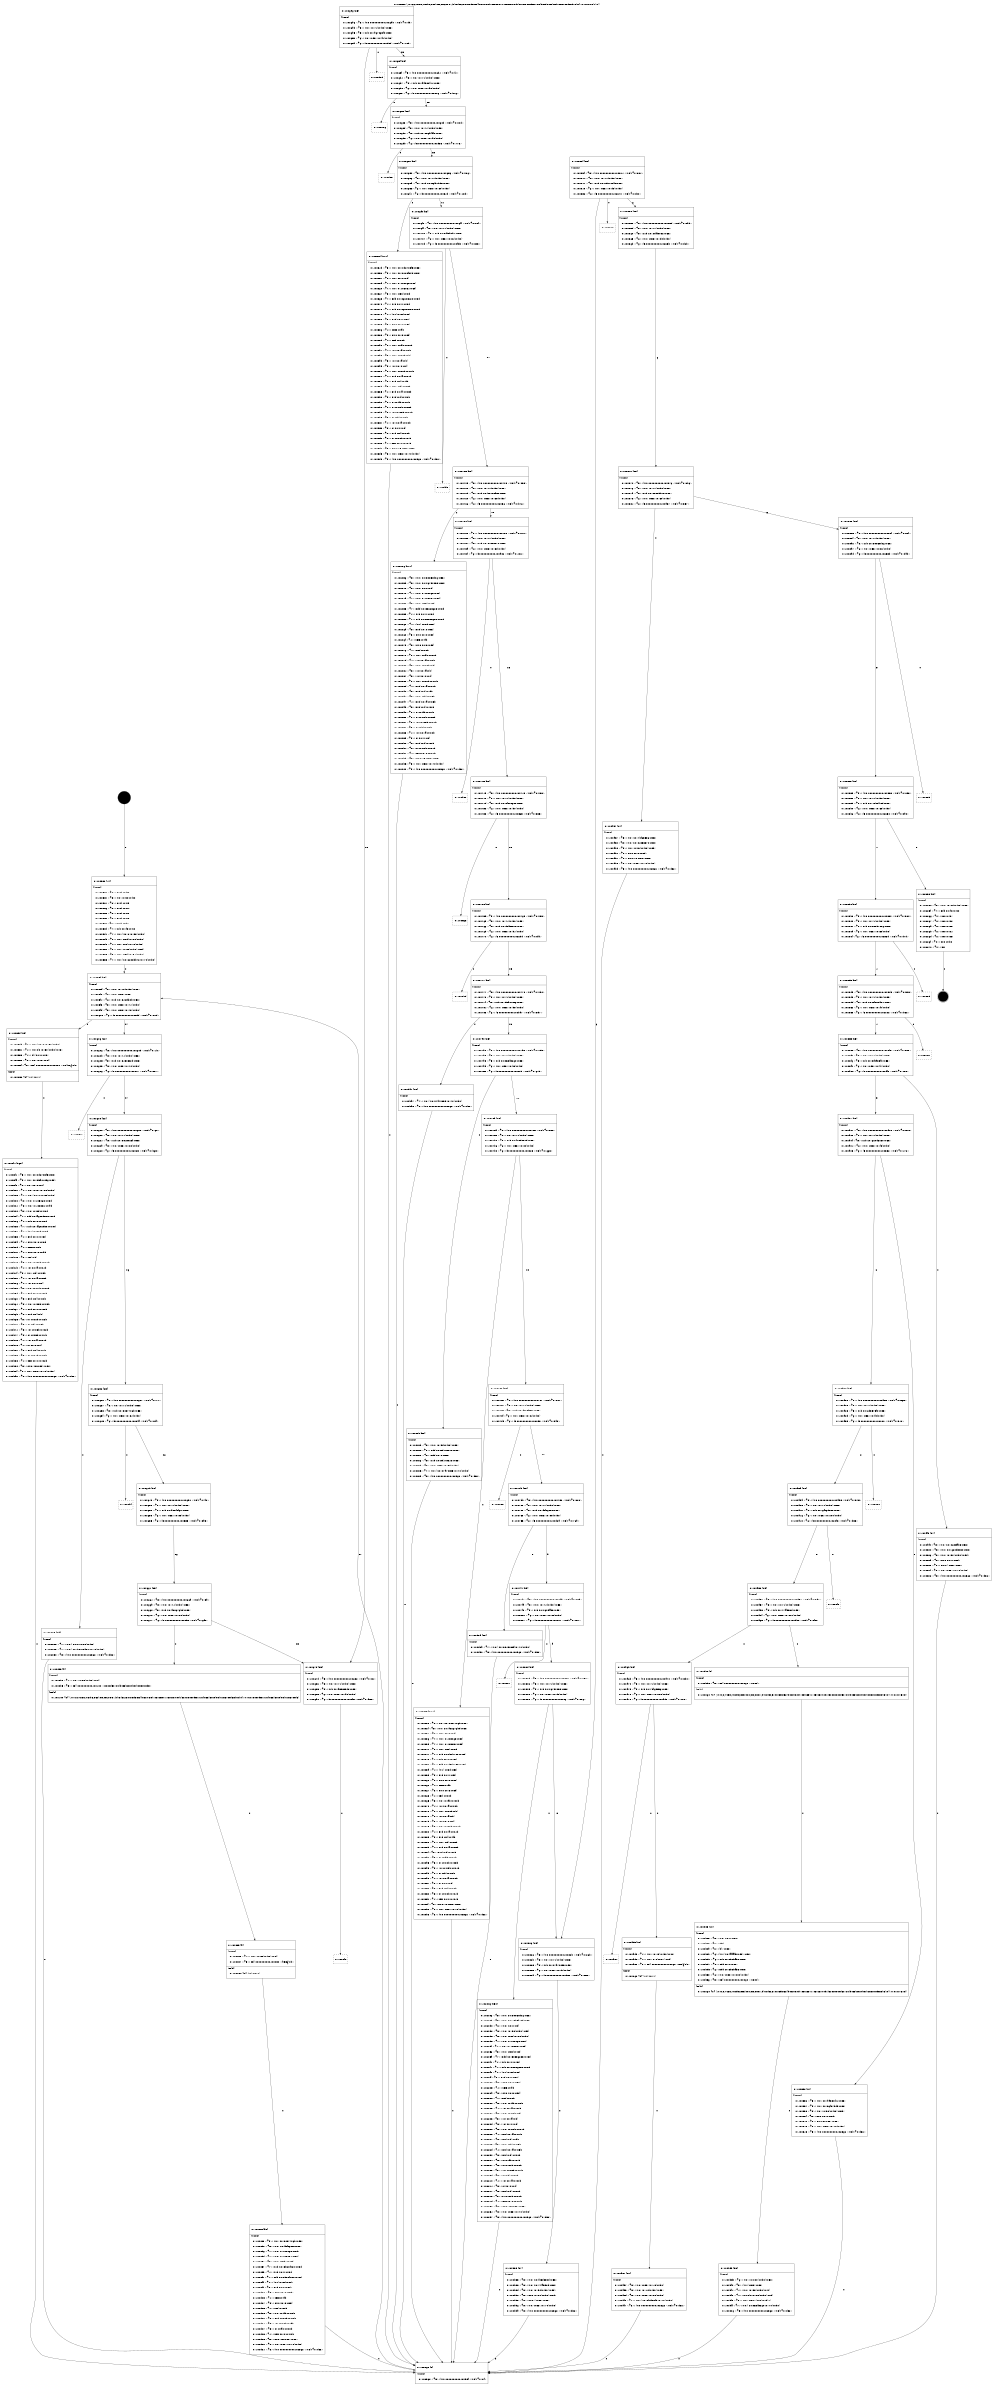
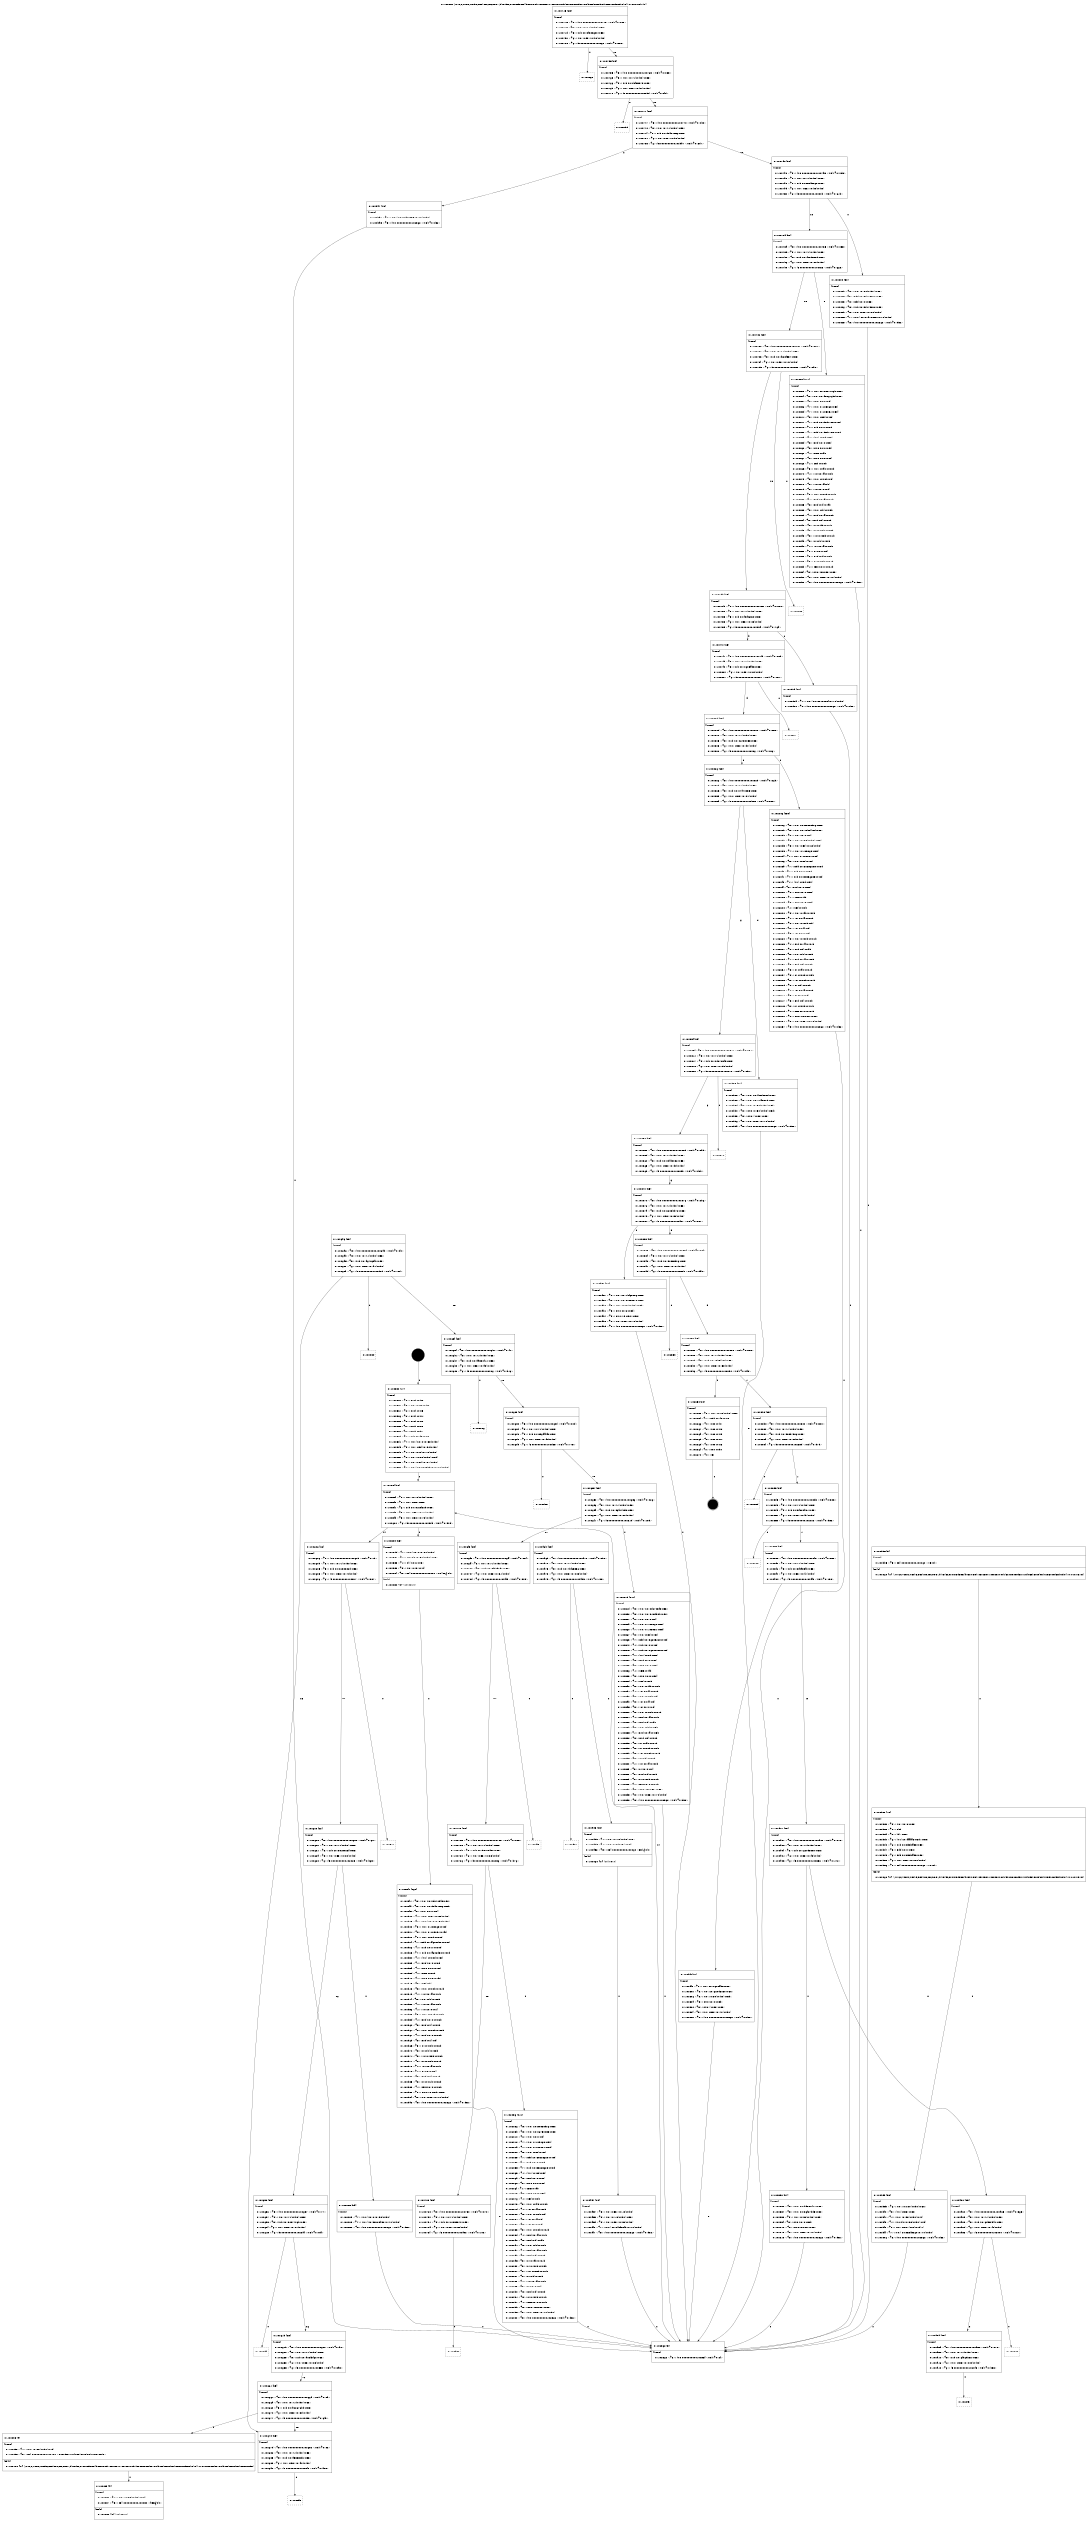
edge "0x40172c [25]" -> "0x401745 [25]": removed, label "13"
edge "0x40183f [25]" -> "0x401826 [25]": reversed
node "0x401952 [25]": removed
node "0x401ccc [93]": removed
